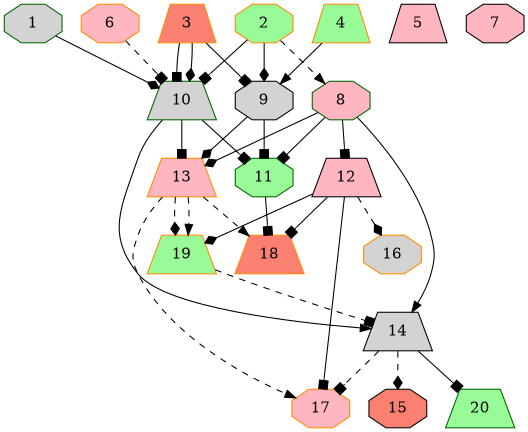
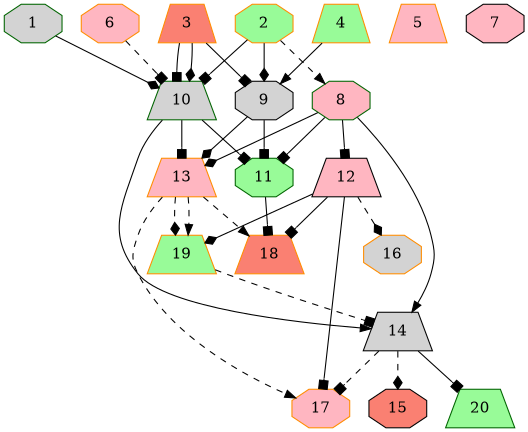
node "5": color black -> darkorange
